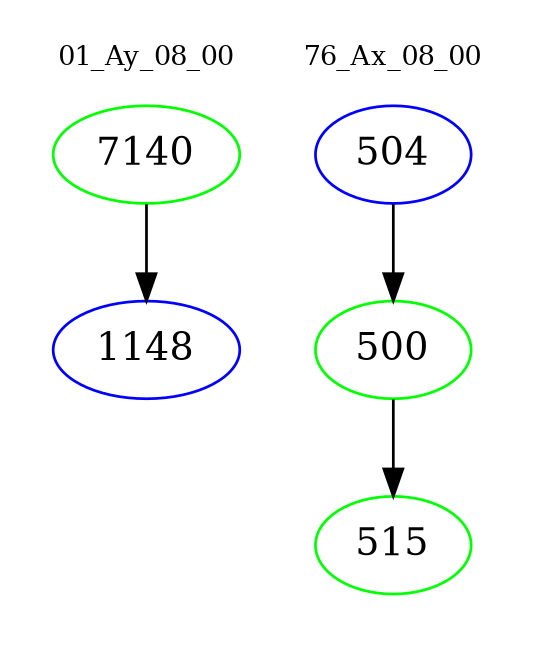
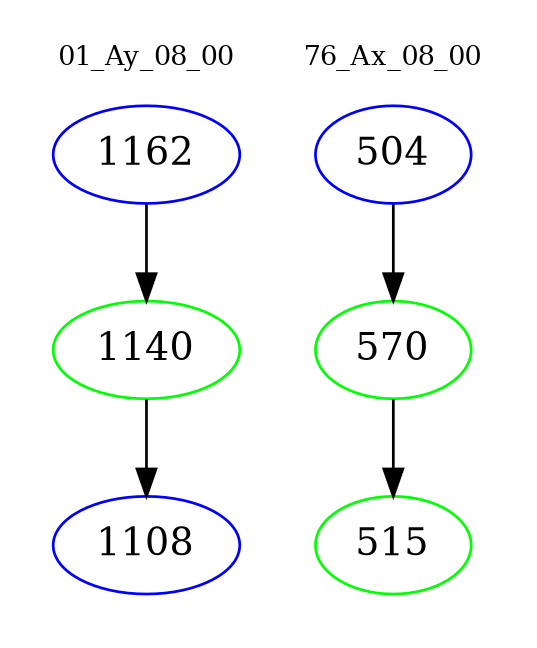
node "7140": label "7140" -> "1140"
node "1162": added
node "1148": label "1148" -> "1108"
node "500": label "500" -> "570"
